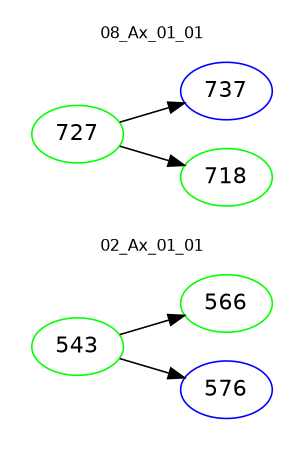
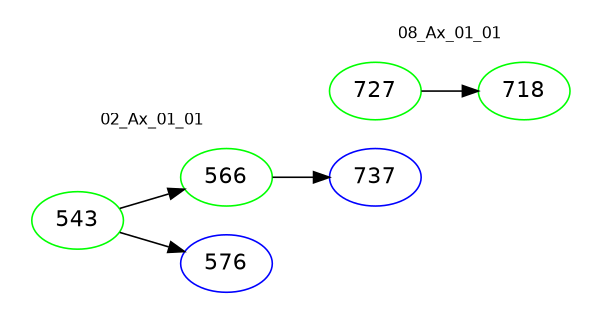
edge "727" -> "737": now "566" -> "737"
